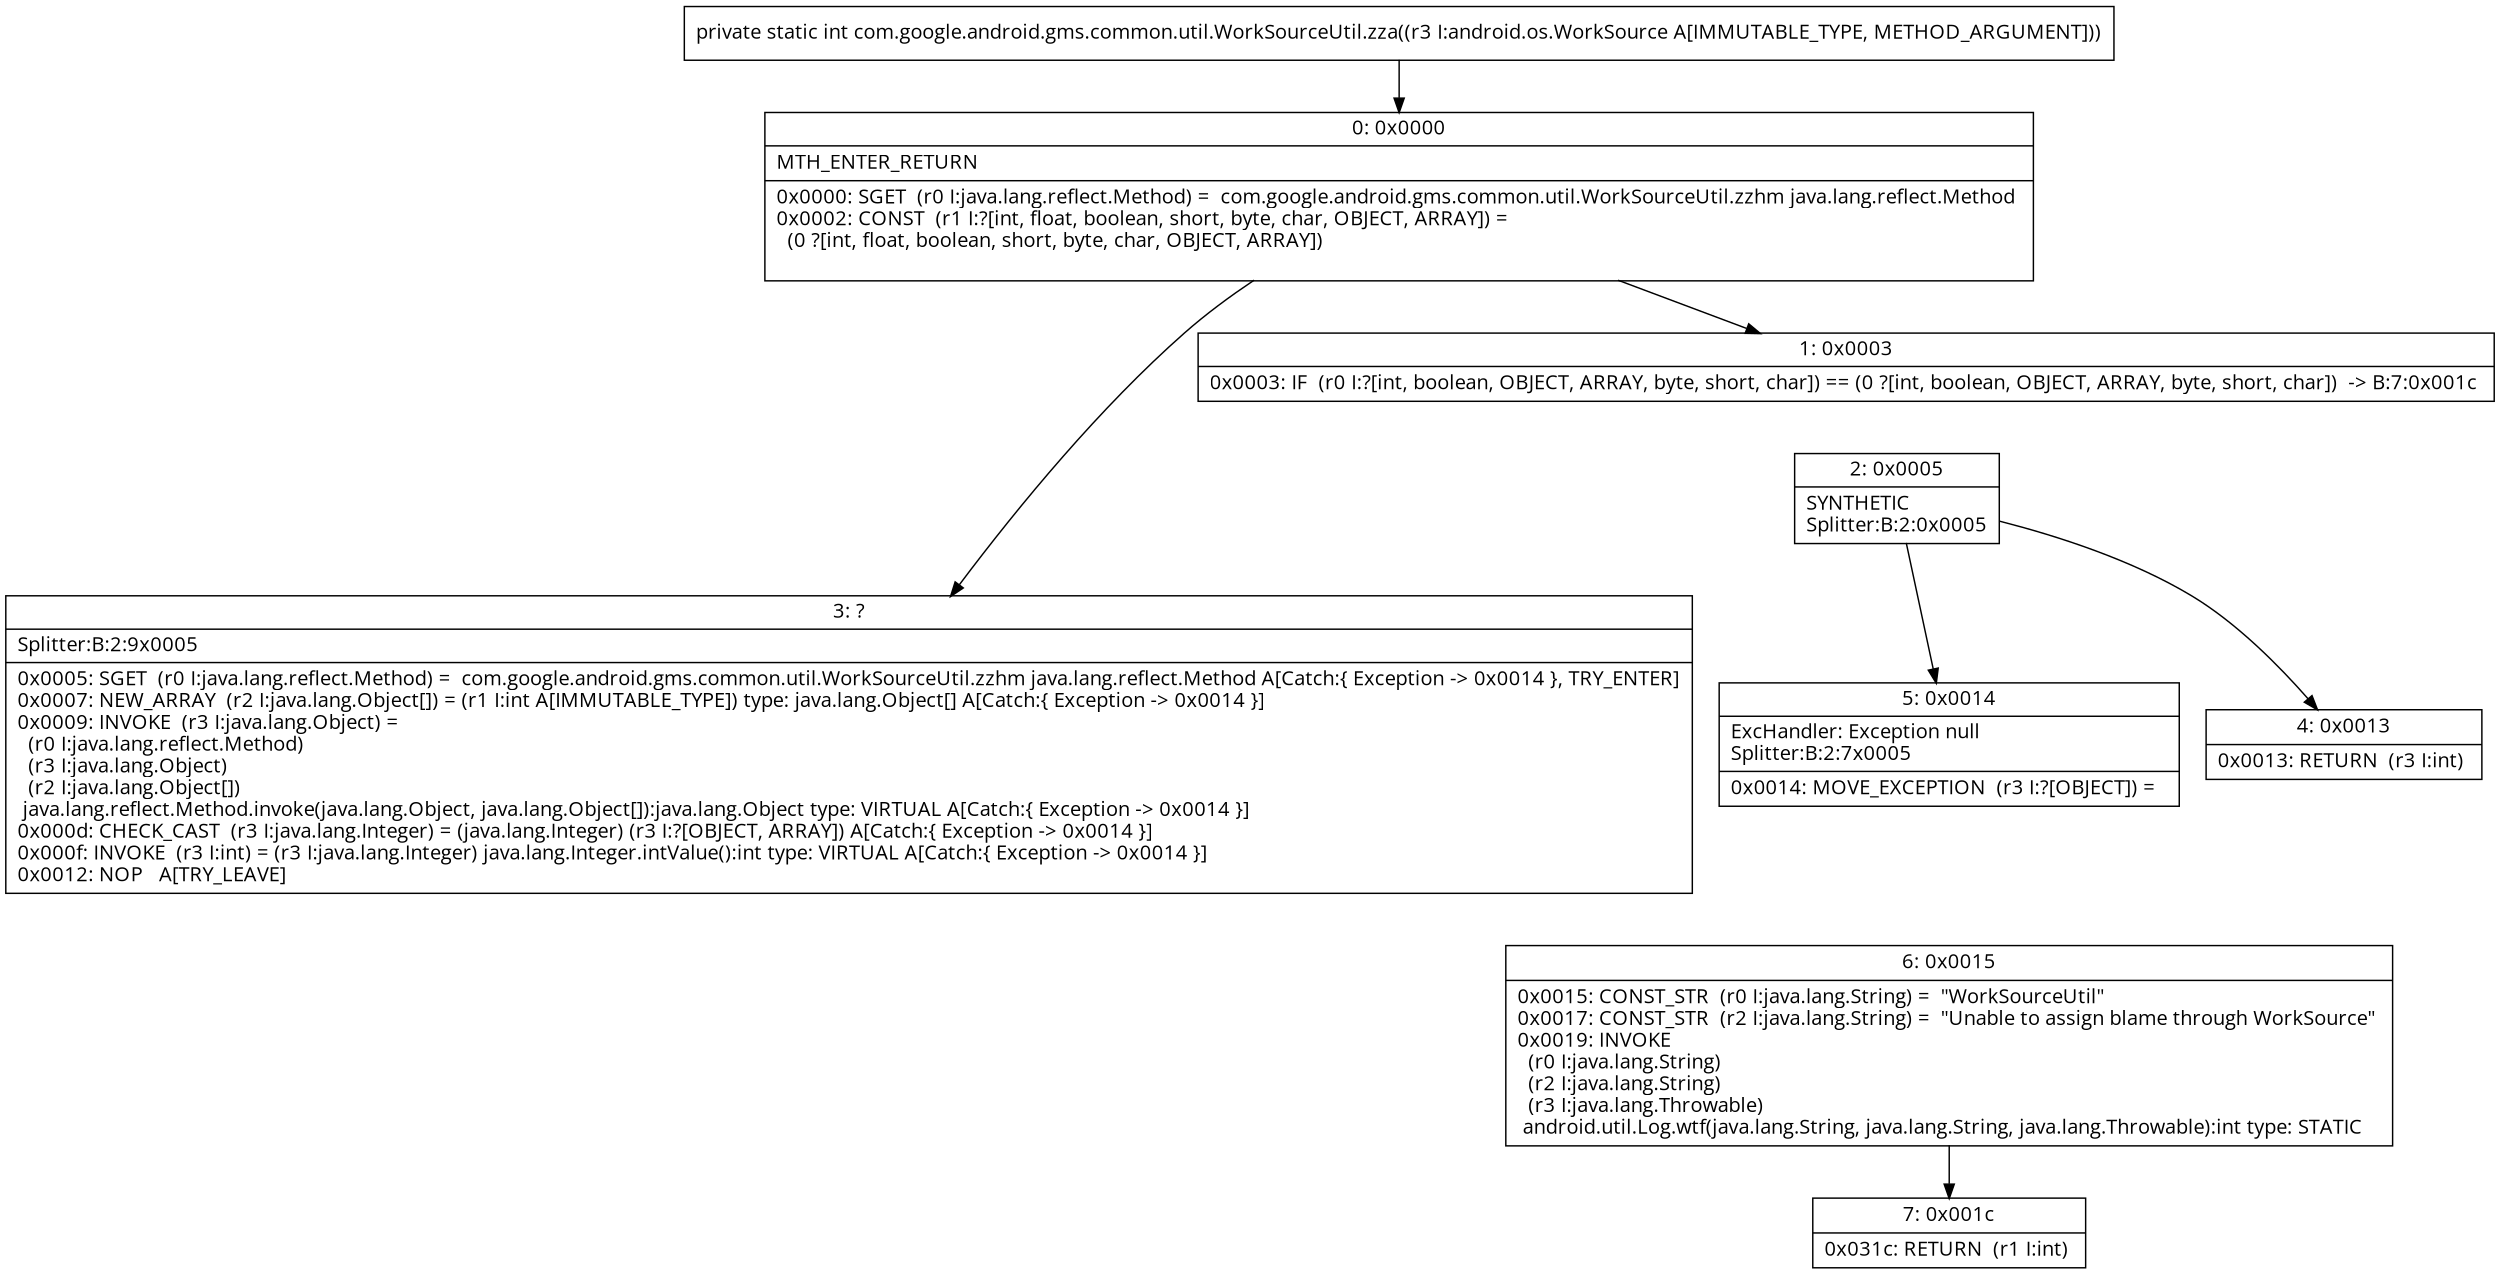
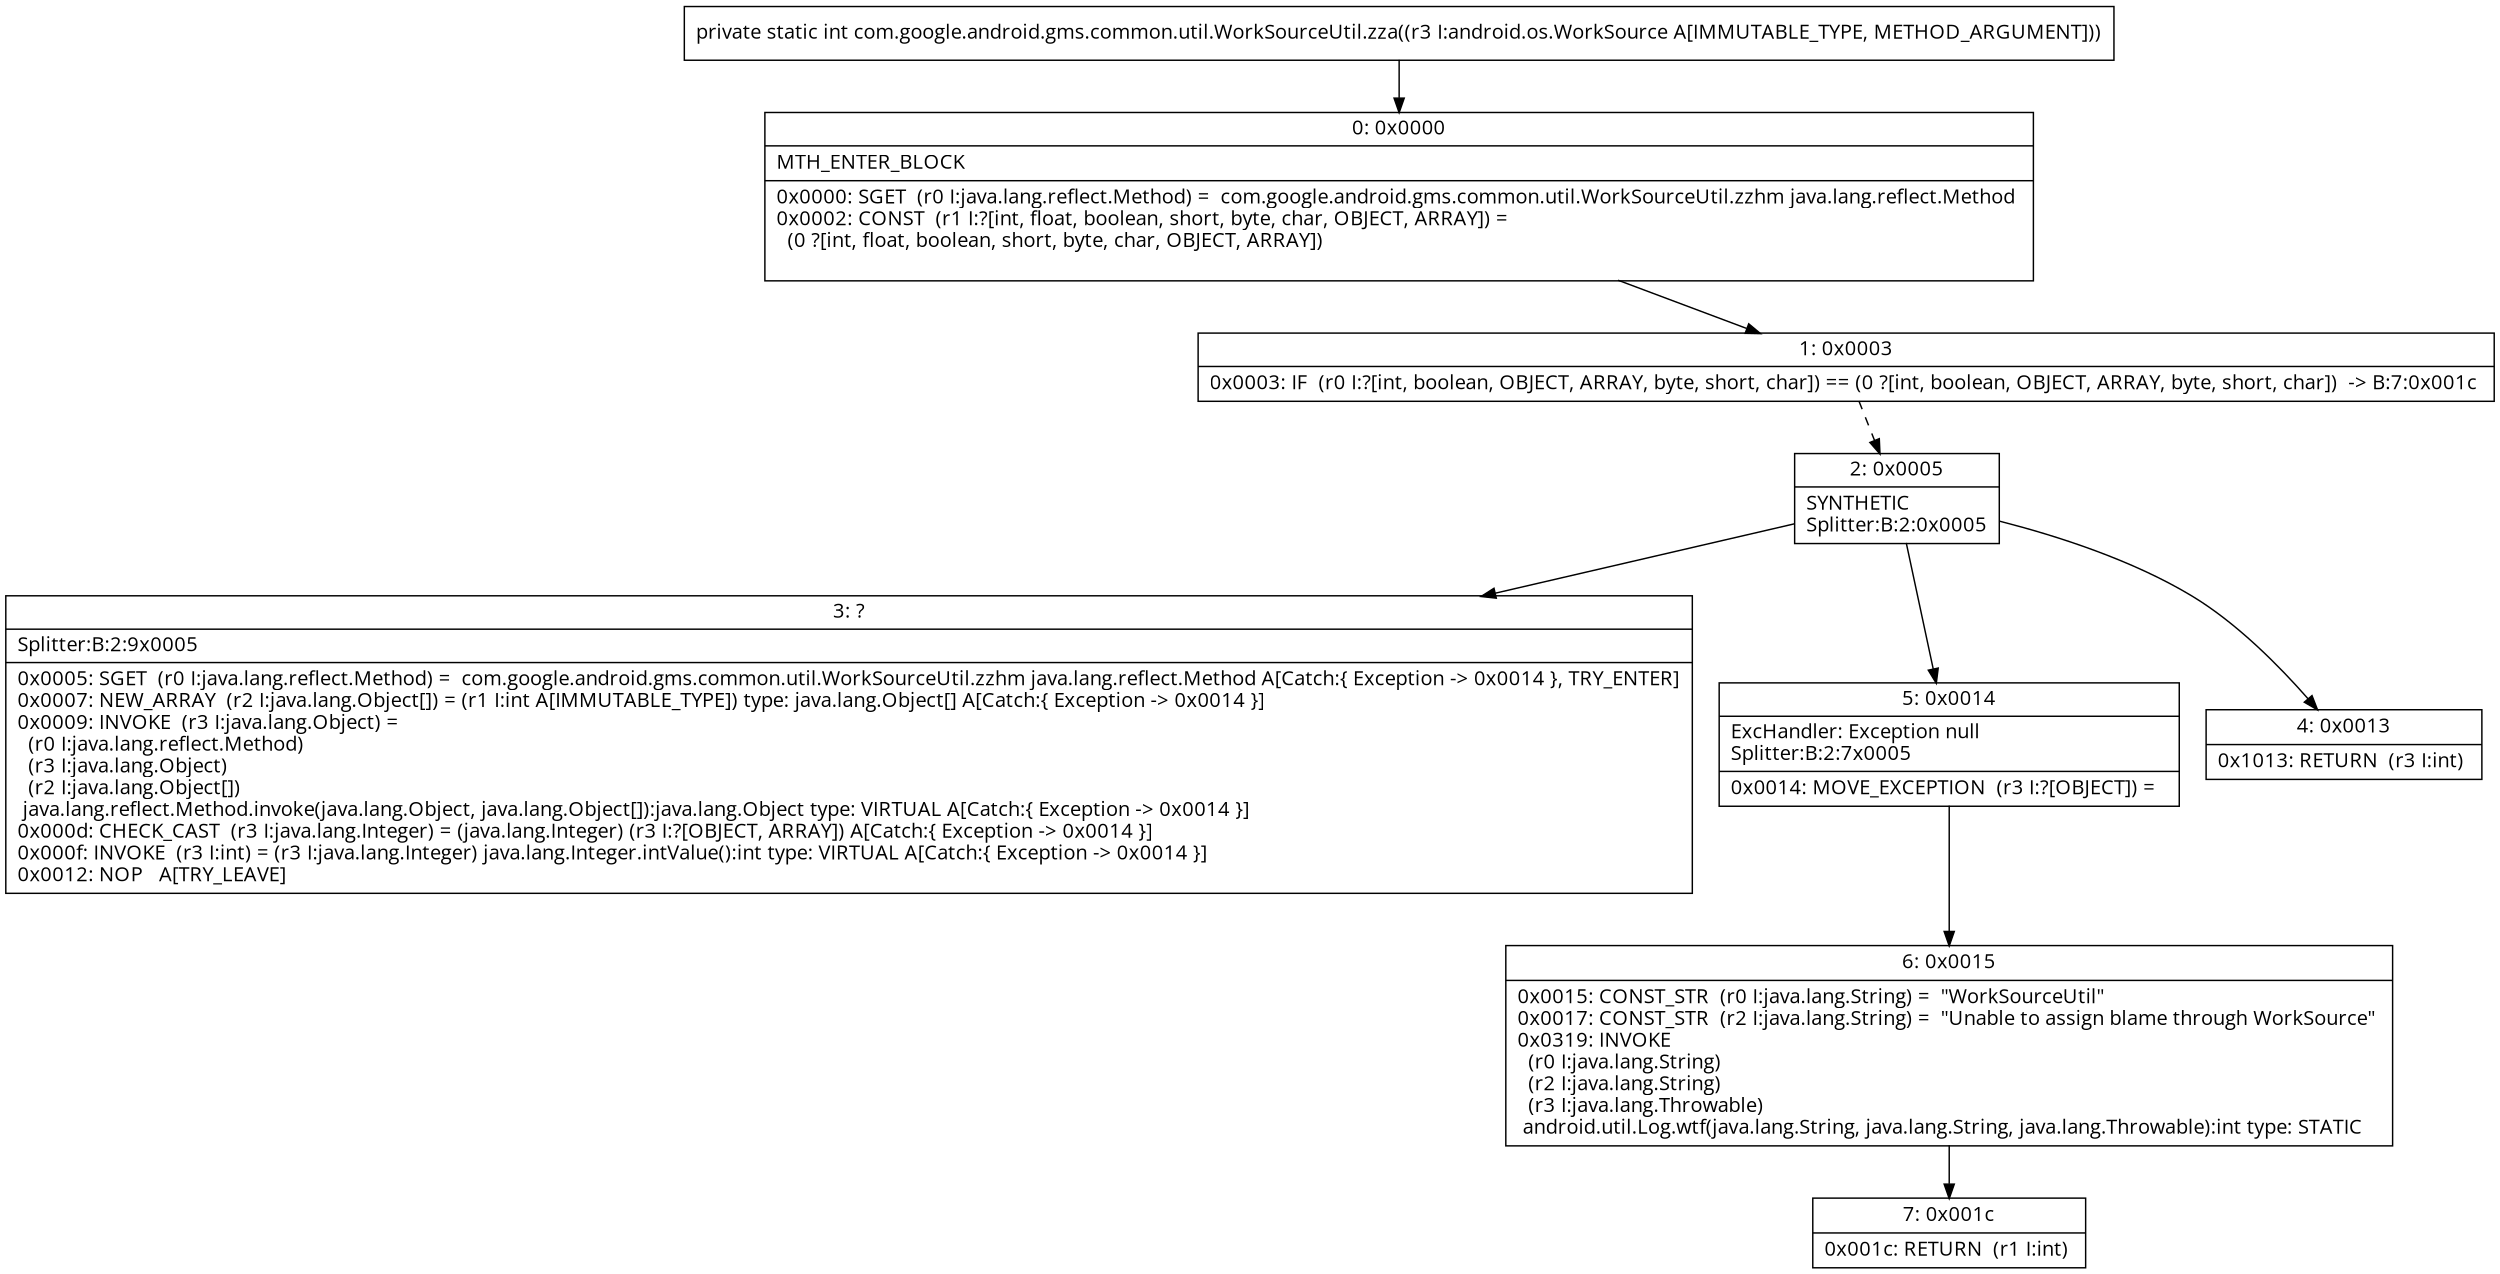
node "0: 0x0000": text "MTH_ENTER_RETURN" -> "MTH_ENTER_BLOCK"
edge "0: 0x0000" -> "3: ?": now "2: 0x0005" -> "3: ?"
edge "1: 0x0003" -> "2: 0x0005": added
node "4: 0x0013": text "0x0013: RETURN  (r3 I:int)" -> "0x1013: RETURN  (r3 I:int)"
edge "5: 0x0014" -> "6: 0x0015": added
node "6: 0x0015": text "0x0019: INVOKE" -> "0x0319: INVOKE"
node "7: 0x001c": text "0x031c: RETURN  (r1 I:int)" -> "0x001c: RETURN  (r1 I:int)"
